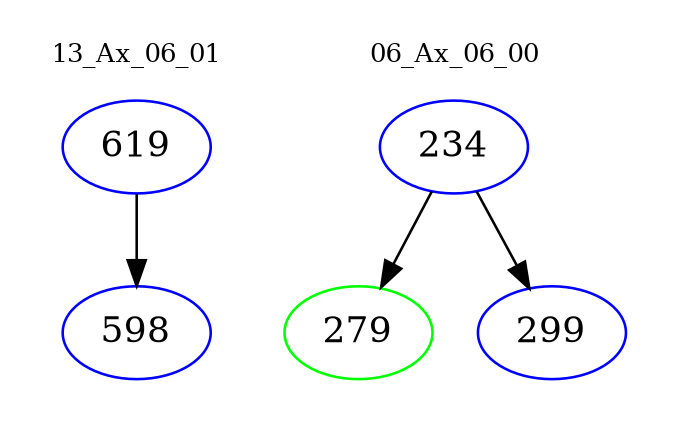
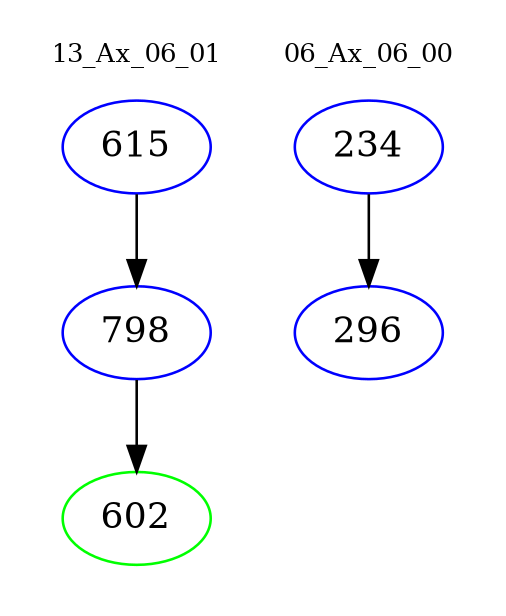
node "619": label "619" -> "615"
node "598": label "598" -> "798"
node "279": removed
node "299": label "299" -> "296"
node "602": added
